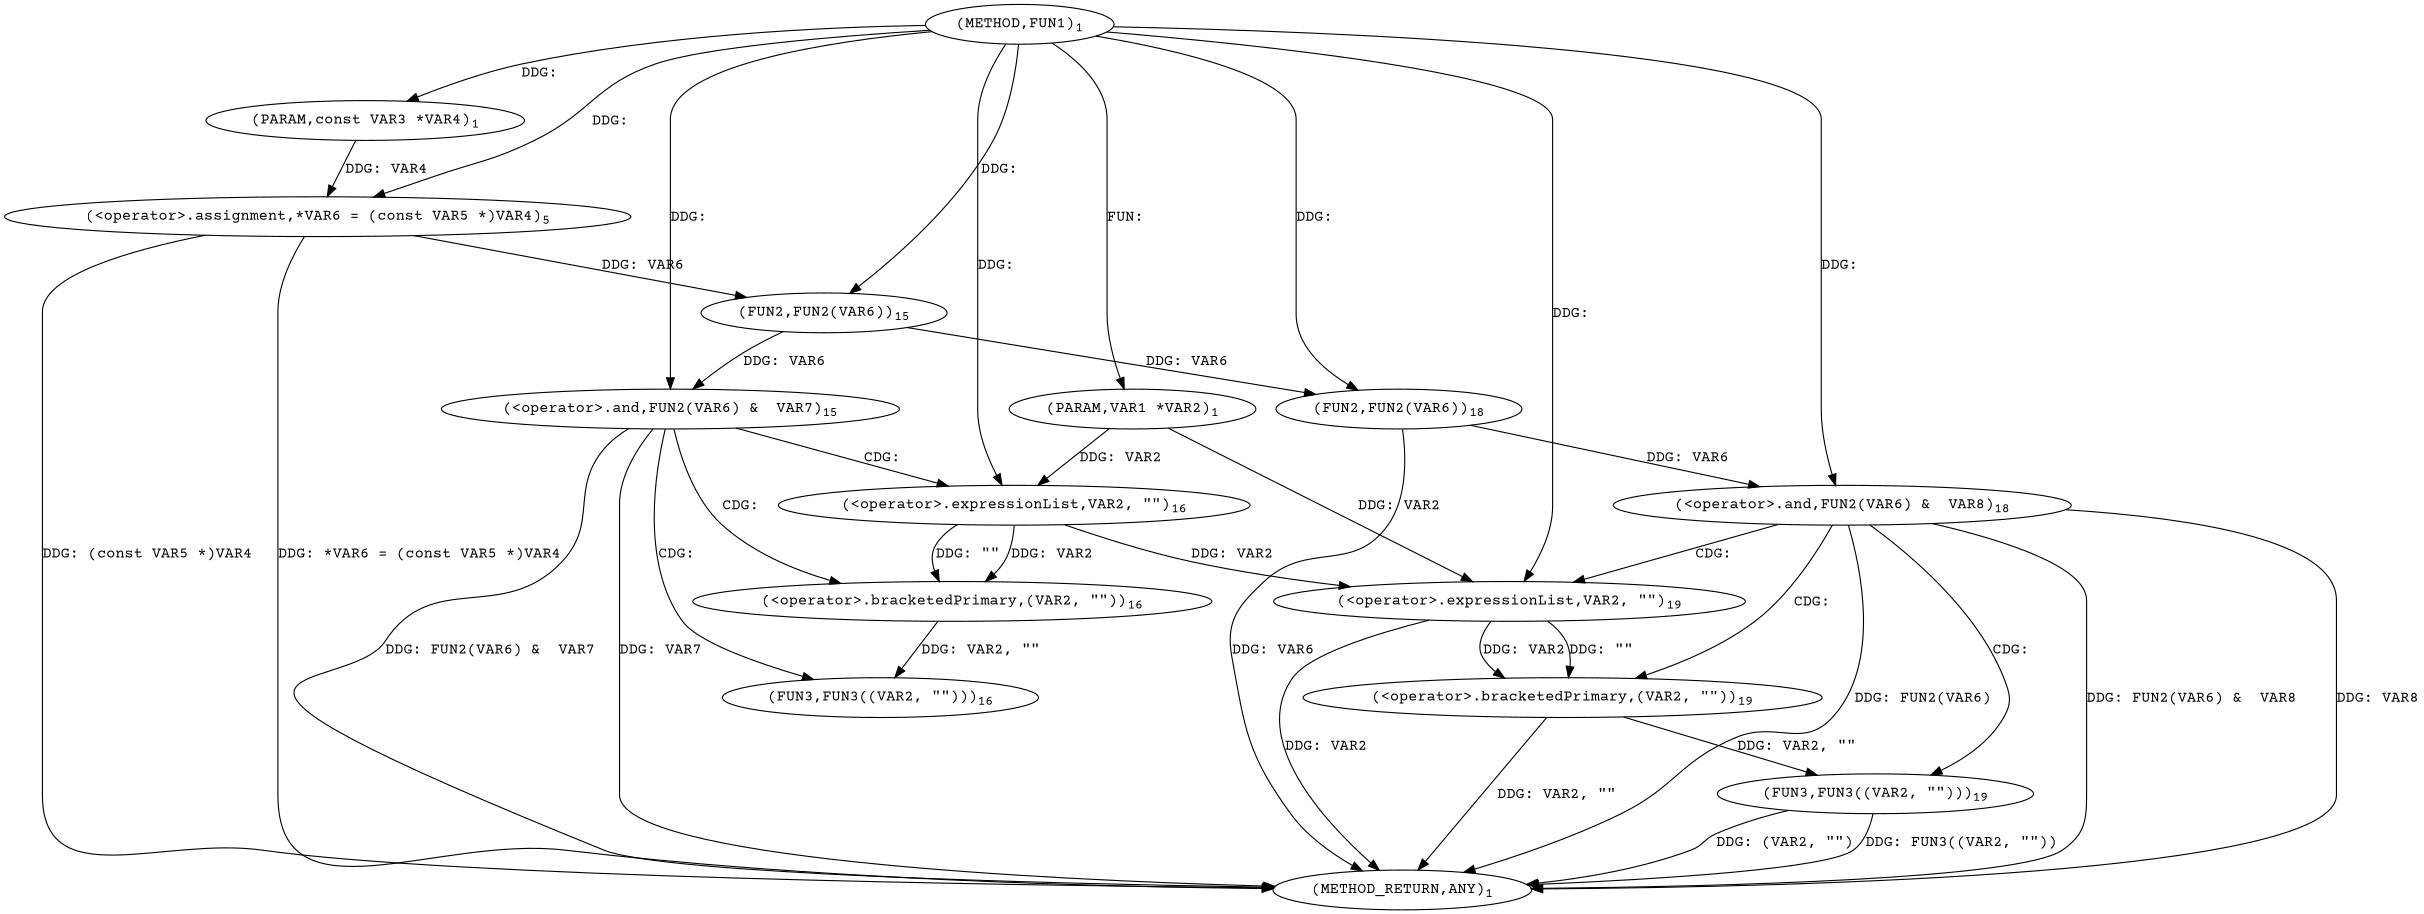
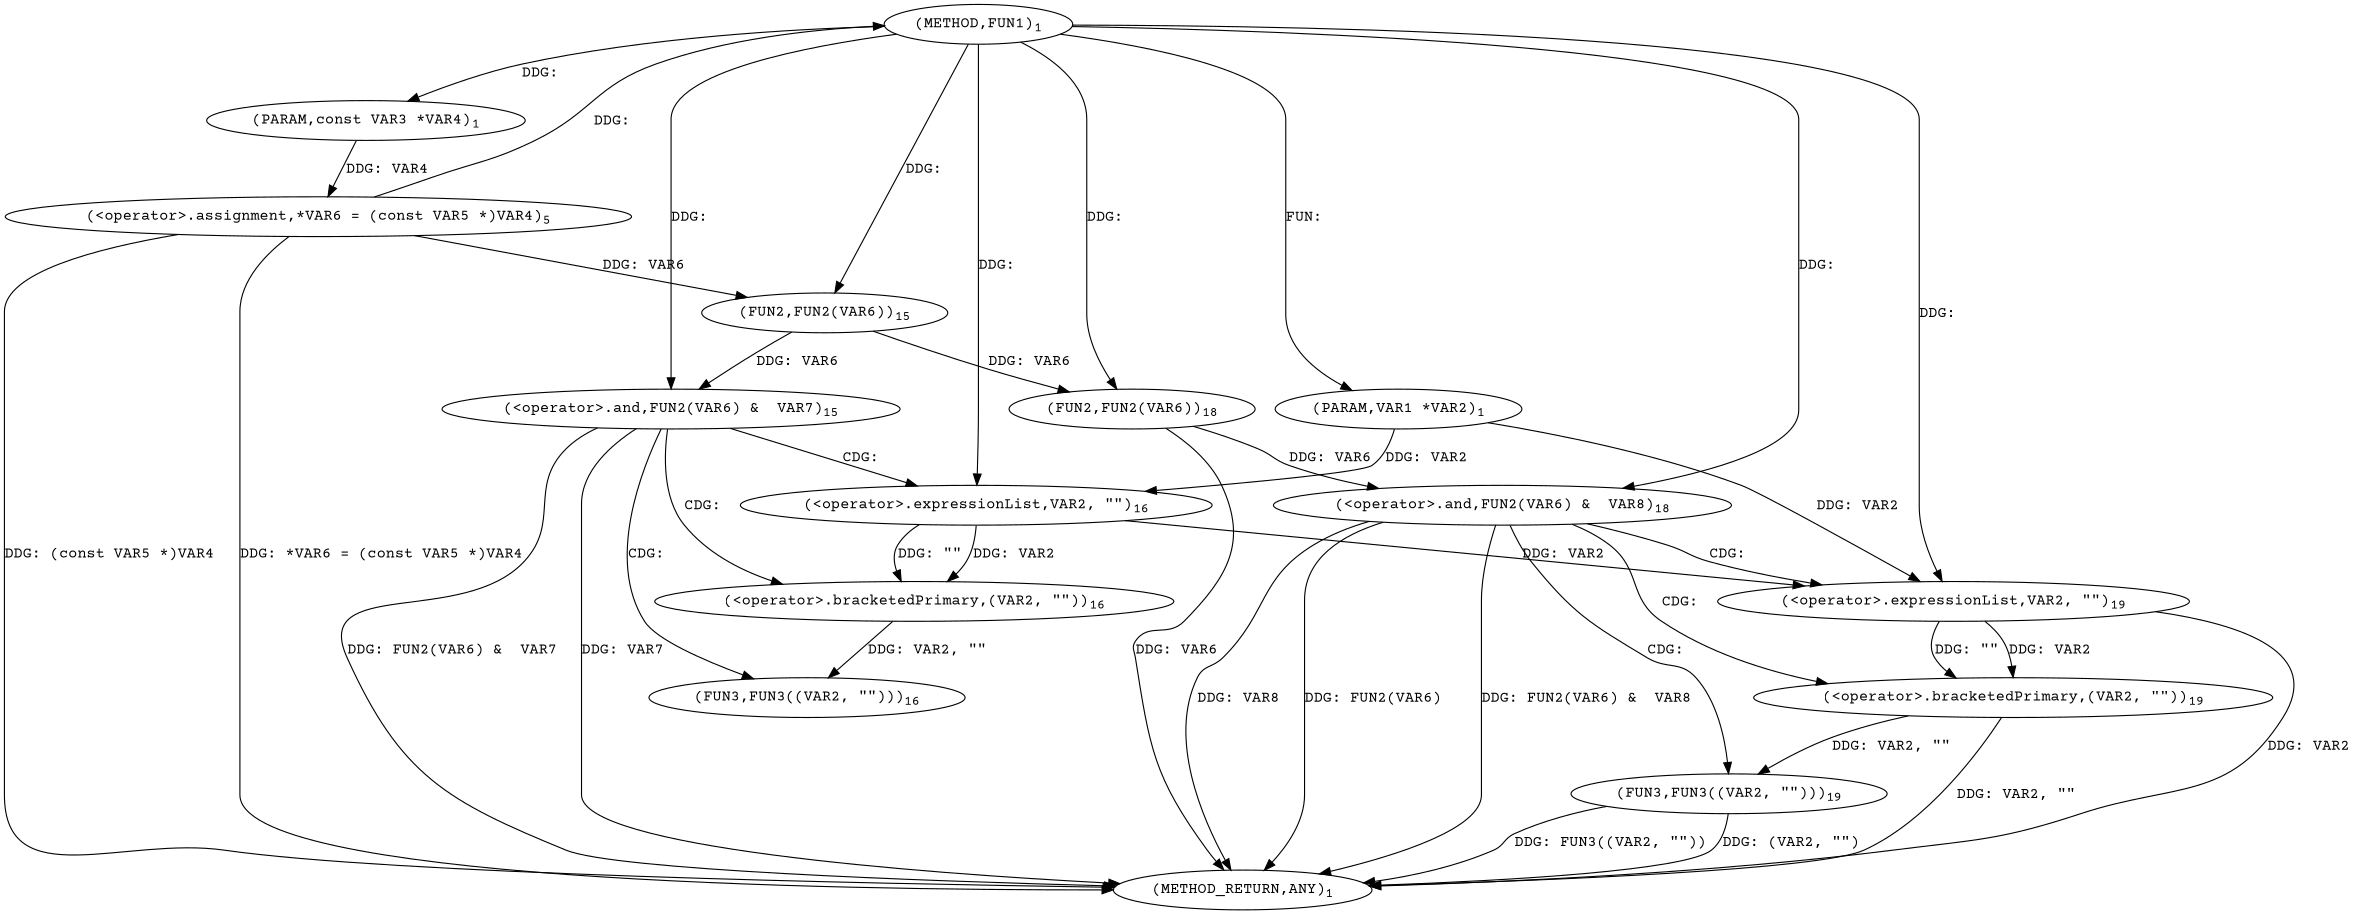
edge "(METHOD,FUN1)" -> "(<operator>.assignment,*VAR6 = (const VAR5 *)VAR4)": reversed
